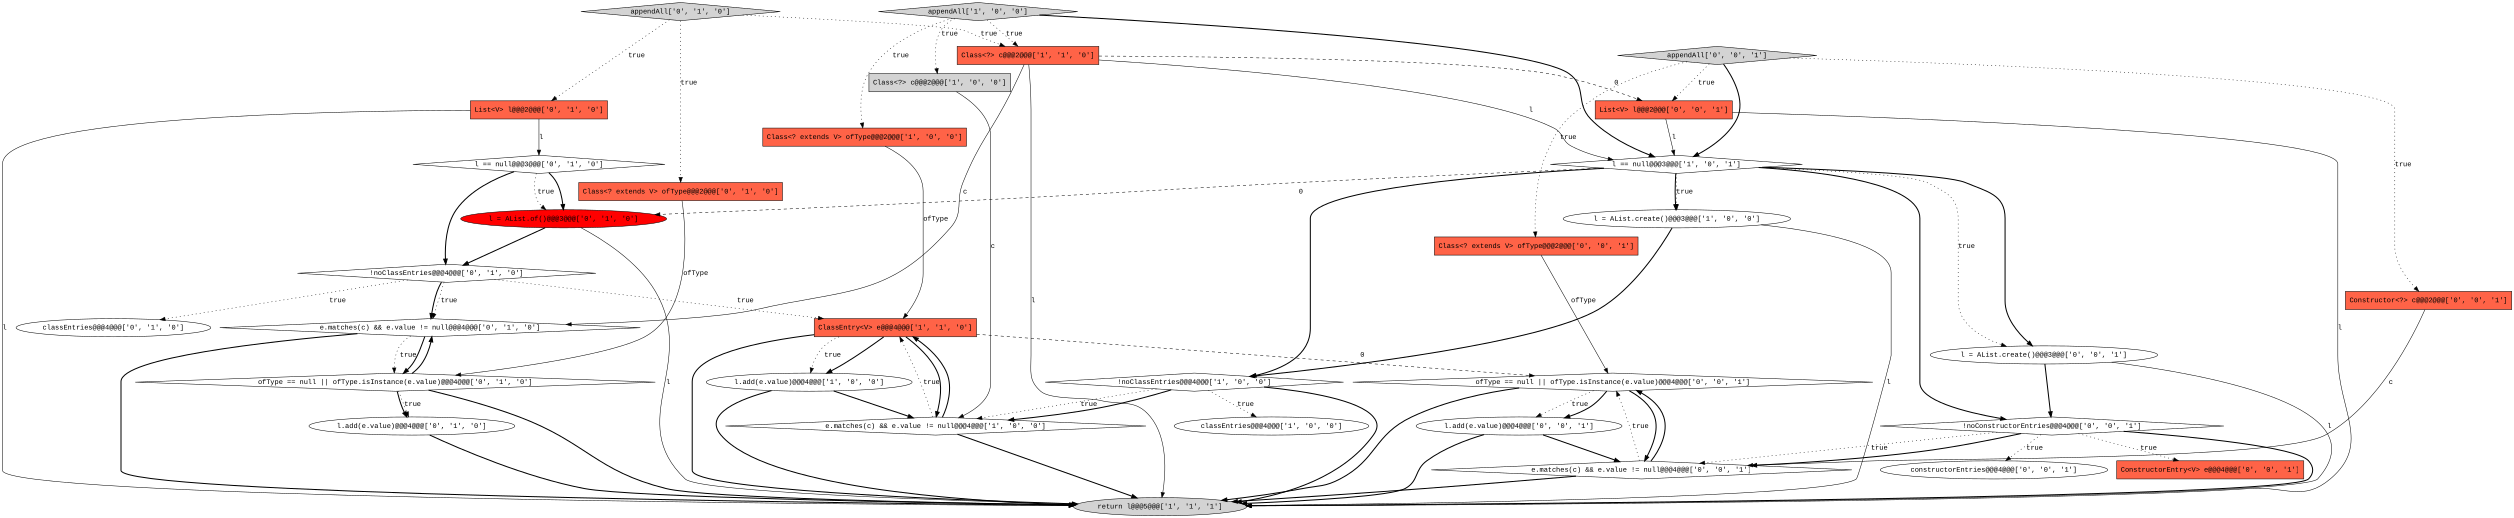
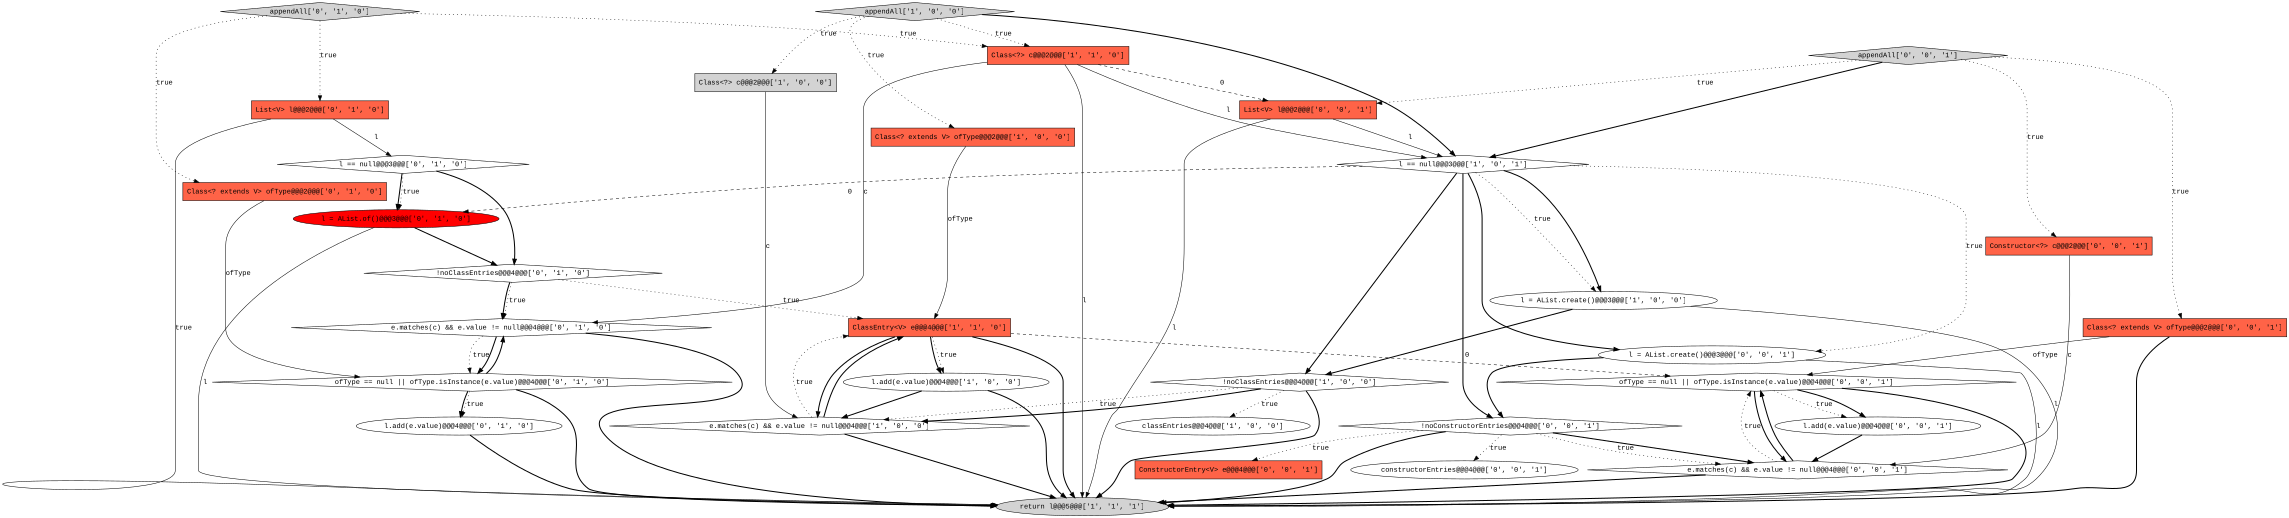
edge "List<V> l@@@2@@@['0', '1', '0']" -> "return l@@@5@@@['1', '1', '1']": label "l" -> "true"
node "classEntries@@@4@@@['0', '1', '0']": removed
edge "l.add(e.value)@@@4@@@['0', '0', '1']" -> "return l@@@5@@@['1', '1', '1']": now "Class<? extends V> ofType@@@2@@@['0', '0', '1']" -> "return l@@@5@@@['1', '1', '1']"
